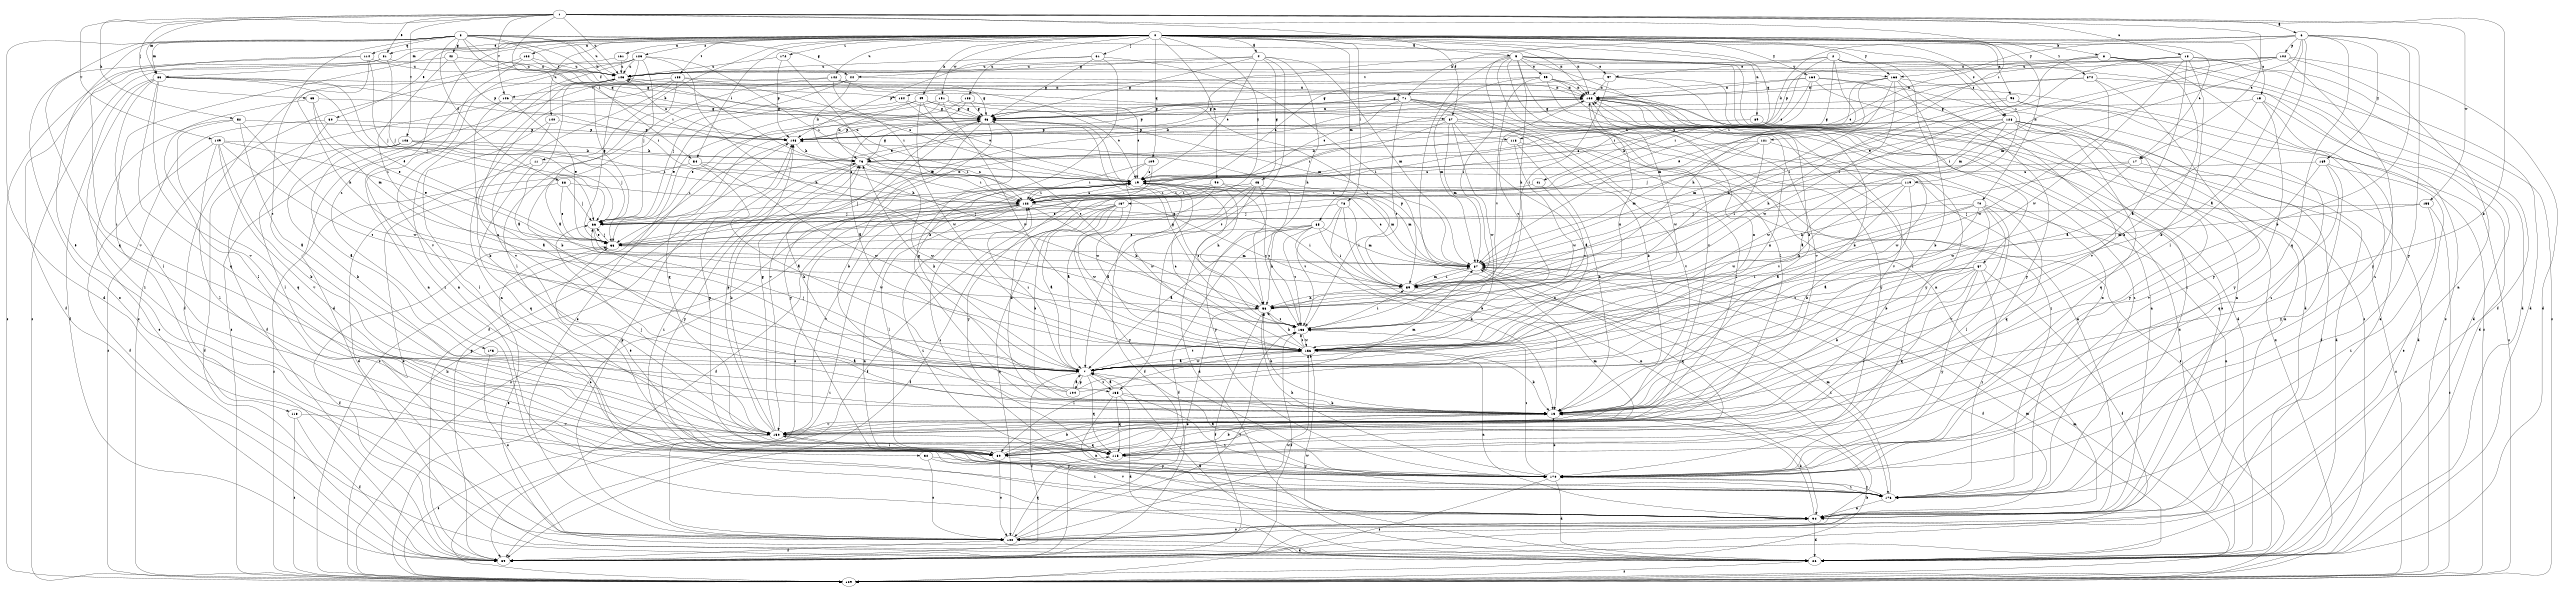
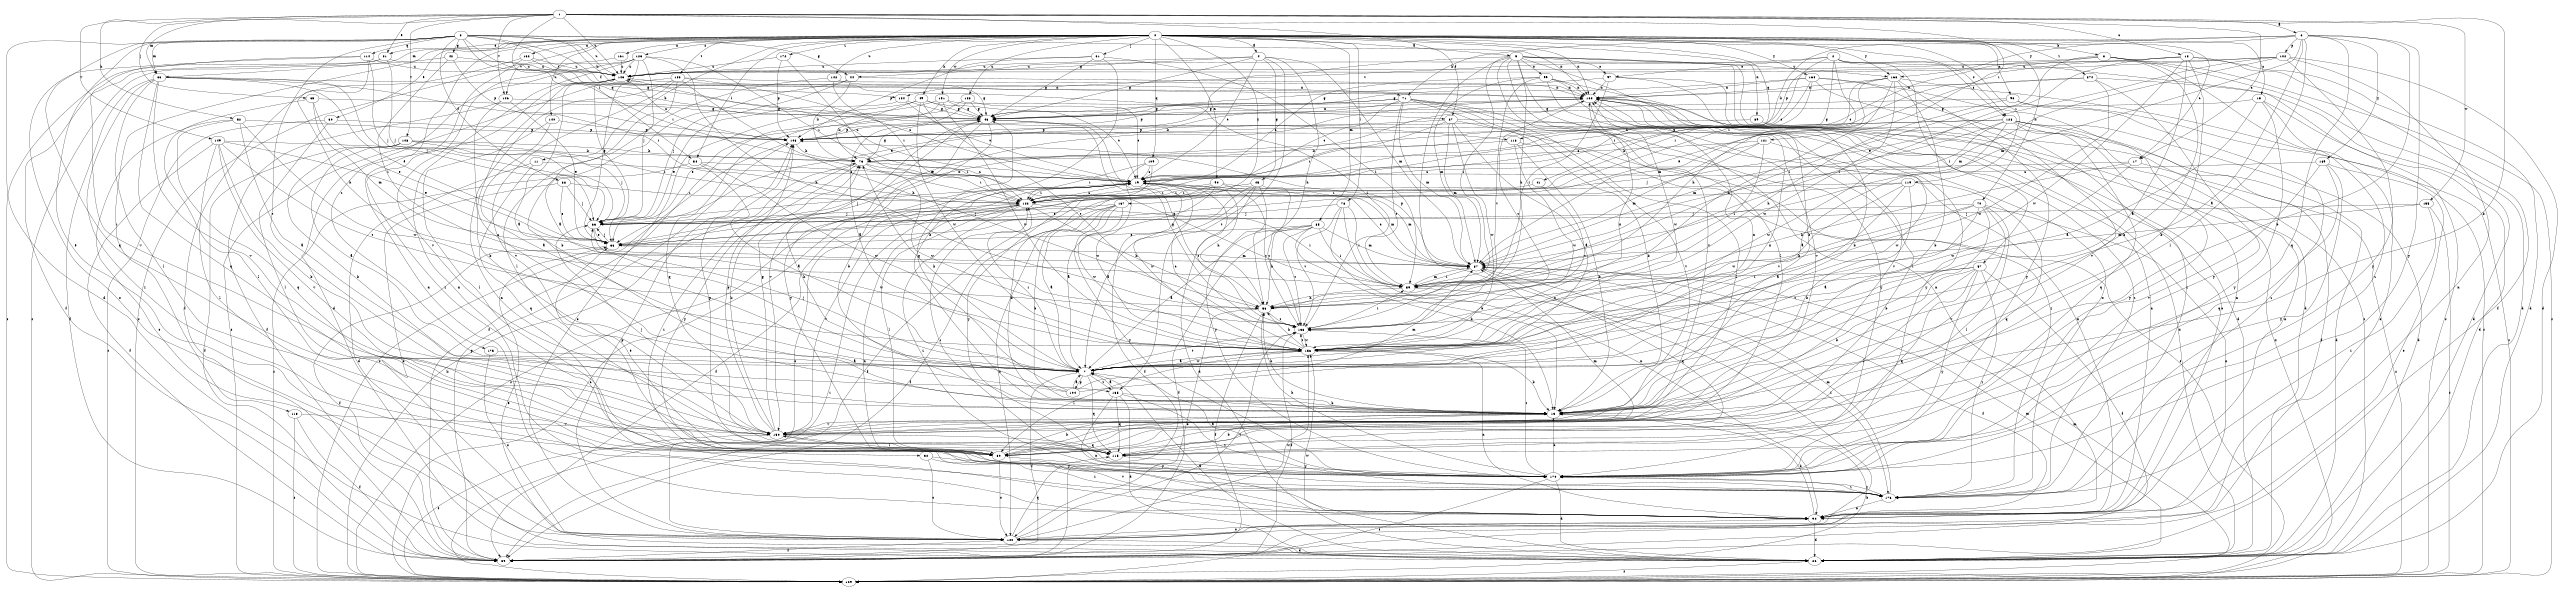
edge "142" -> "146": now "0" -> "146"
edge "142" -> "87": now "71" -> "87"
